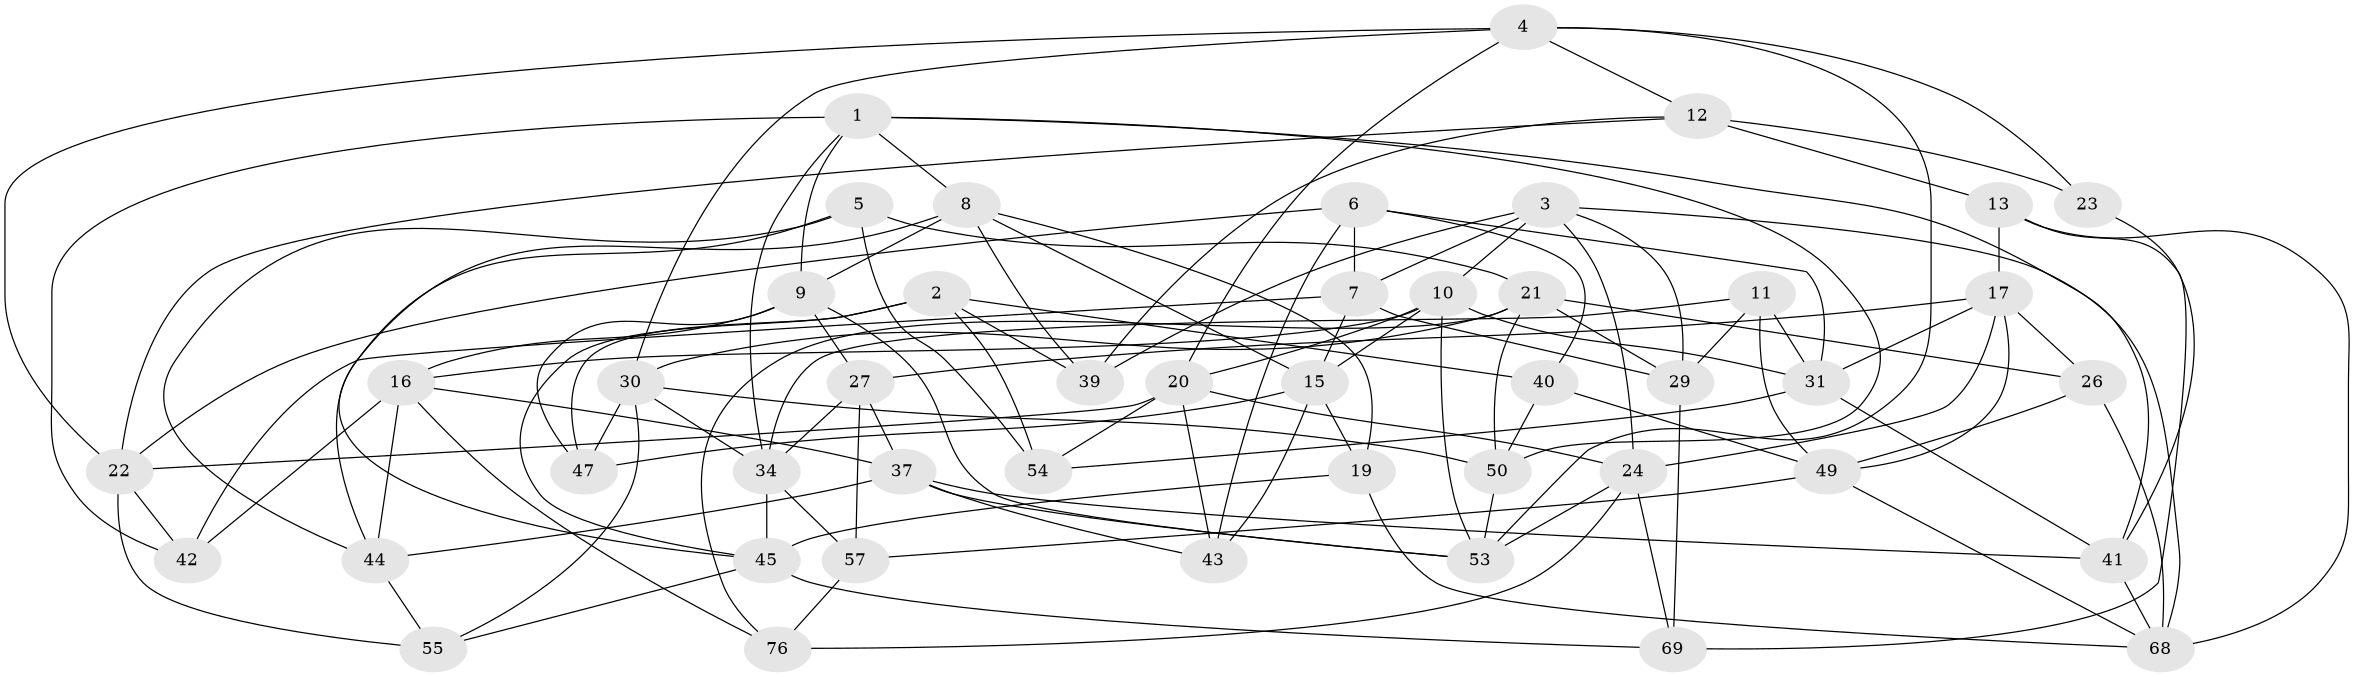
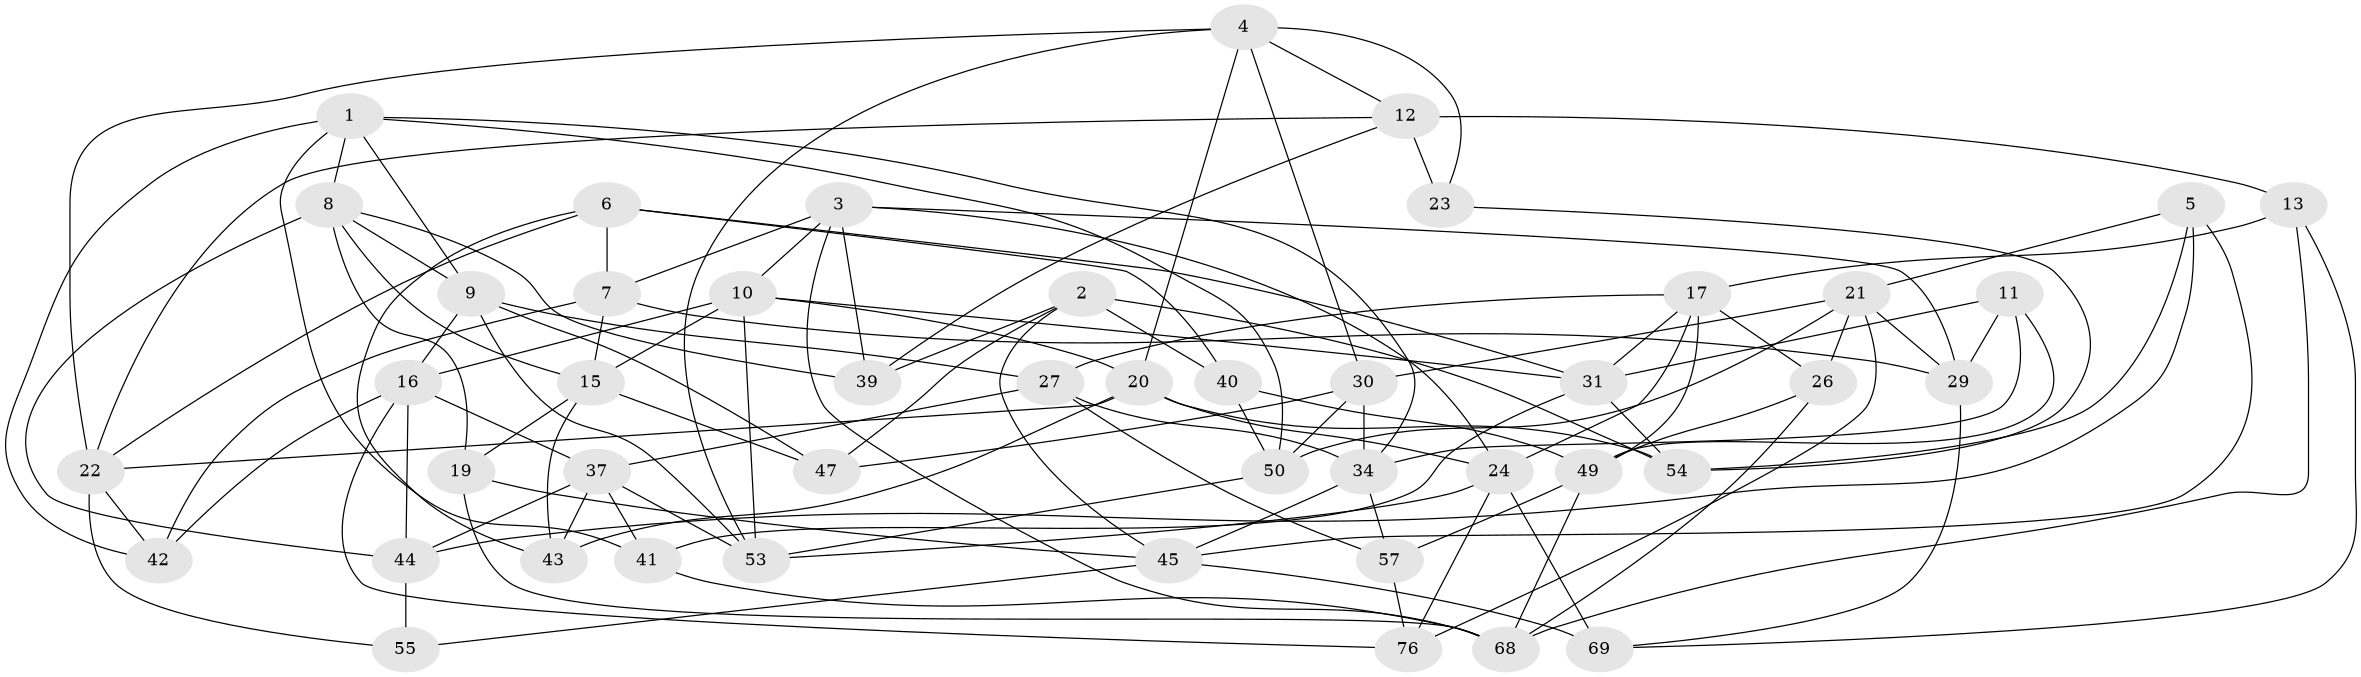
edge "23" -- "41": now "23" -- "54"
edge "30" -- "55": removed
